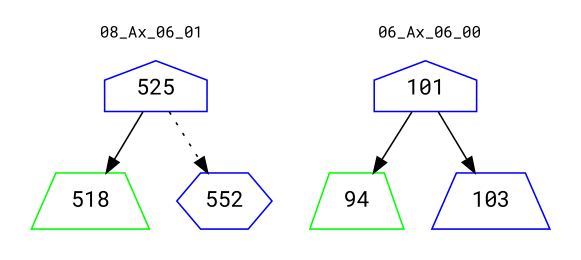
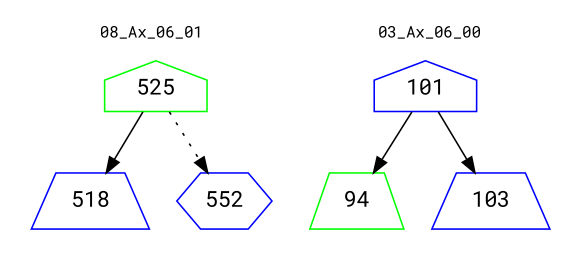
cluster "06_Ax_06_00": label "06_Ax_06_00" -> "03_Ax_06_00"
node "525": color blue -> green
node "518": color green -> blue
